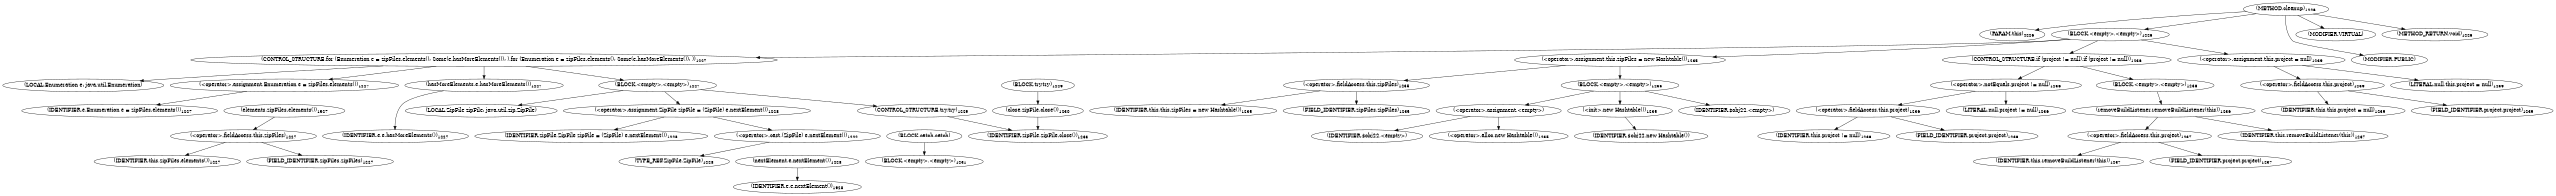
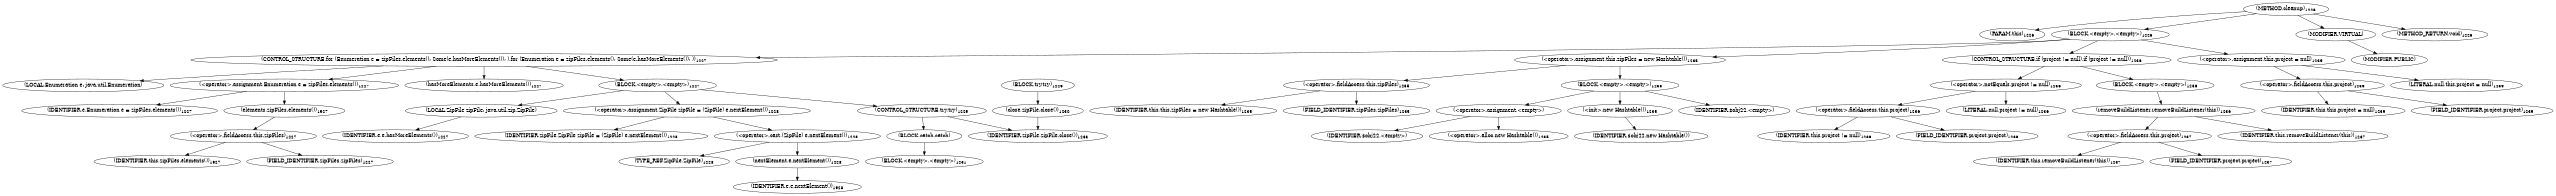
node "(PARAM,this)": text "4226" -> "1226"
edge "(METHOD,cleanup)" -> "(MODIFIER,PUBLIC)": now "(MODIFIER,VIRTUAL)" -> "(MODIFIER,PUBLIC)"
edge "(<operator>.assignment,Enumeration e = zipFiles.elements())" -> "(elements,zipFiles.elements())": added
edge "(hasMoreElements,e.hasMoreElements())" -> "(IDENTIFIER,e,e.hasMoreElements())": now "(LOCAL,ZipFile zipFile: java.util.zip.ZipFile)" -> "(IDENTIFIER,e,e.hasMoreElements())"
edge "(CONTROL_STRUCTURE,try,try)" -> "(BLOCK,catch,catch)": added
node "(<operator>.cast,(ZipFile) e.nextElement())": text "1222" -> "1228"
edge "(<operator>.cast,(ZipFile) e.nextElement())" -> "(nextElement,e.nextElement())": added
node "(IDENTIFIER,this,zipFiles.elements())": text "1227" -> "1927"
